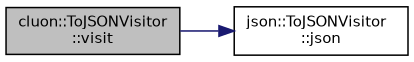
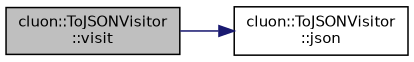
node "json::ToJSONVisitor ::json": label "json::ToJSONVisitor ::json" -> "cluon::ToJSONVisitor ::json"
